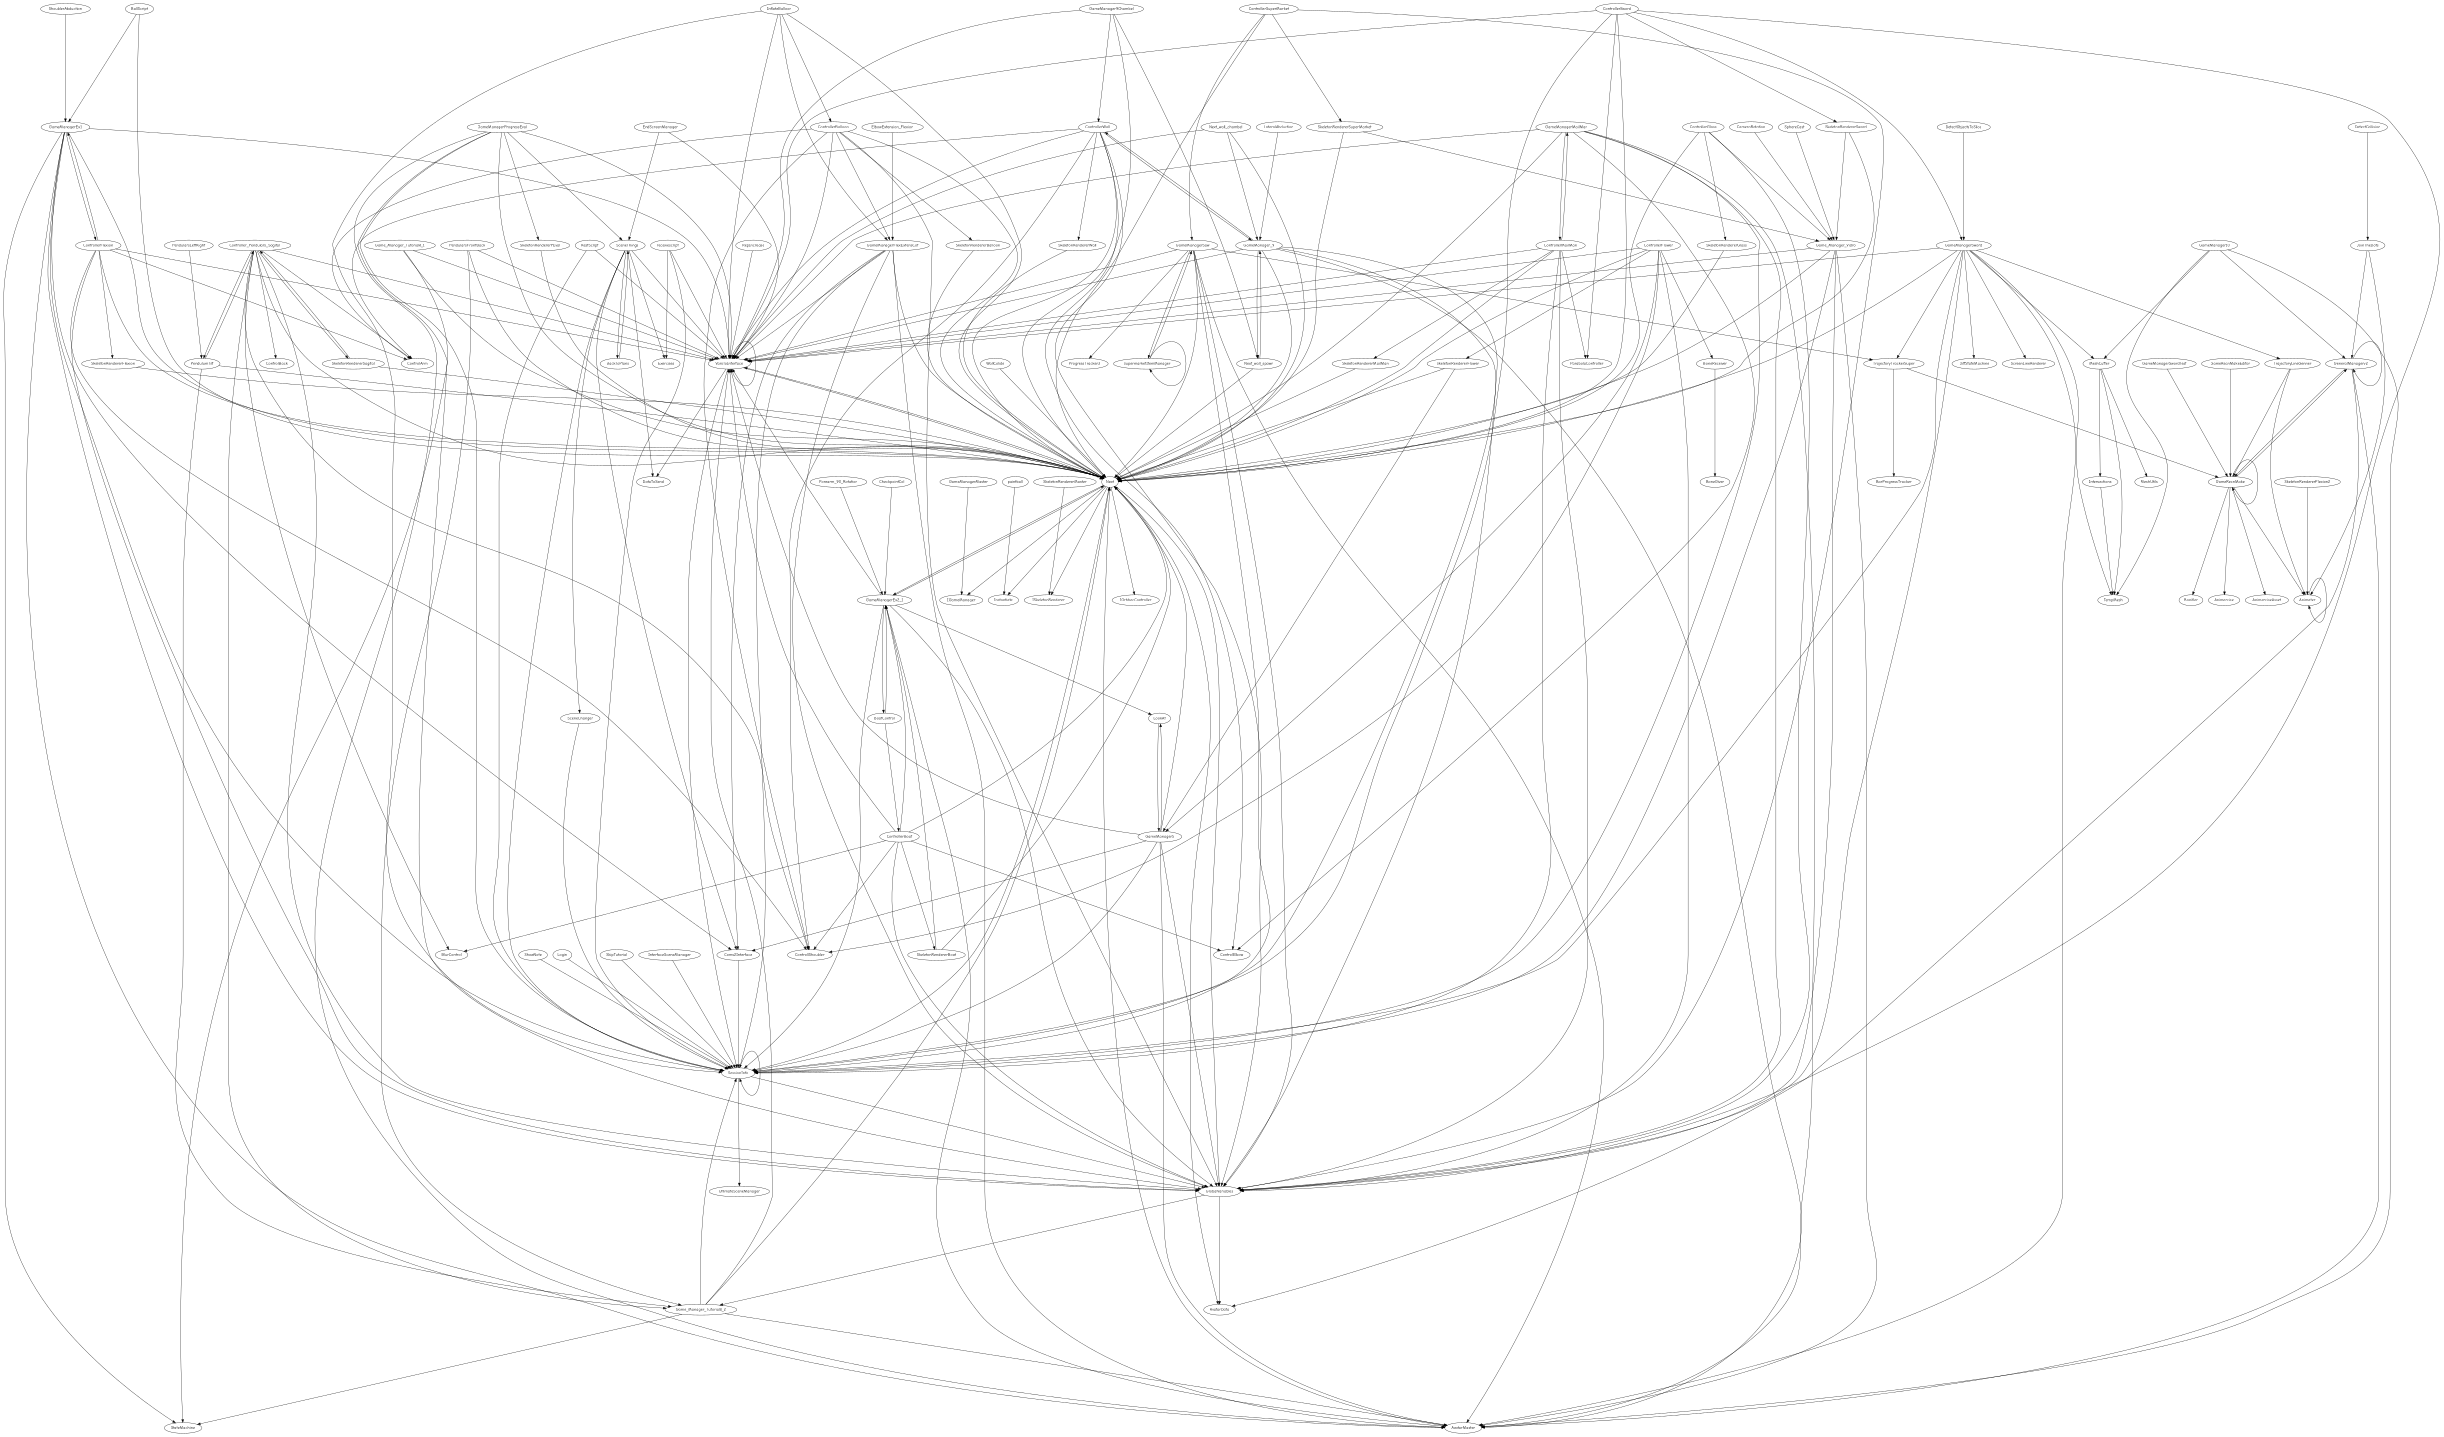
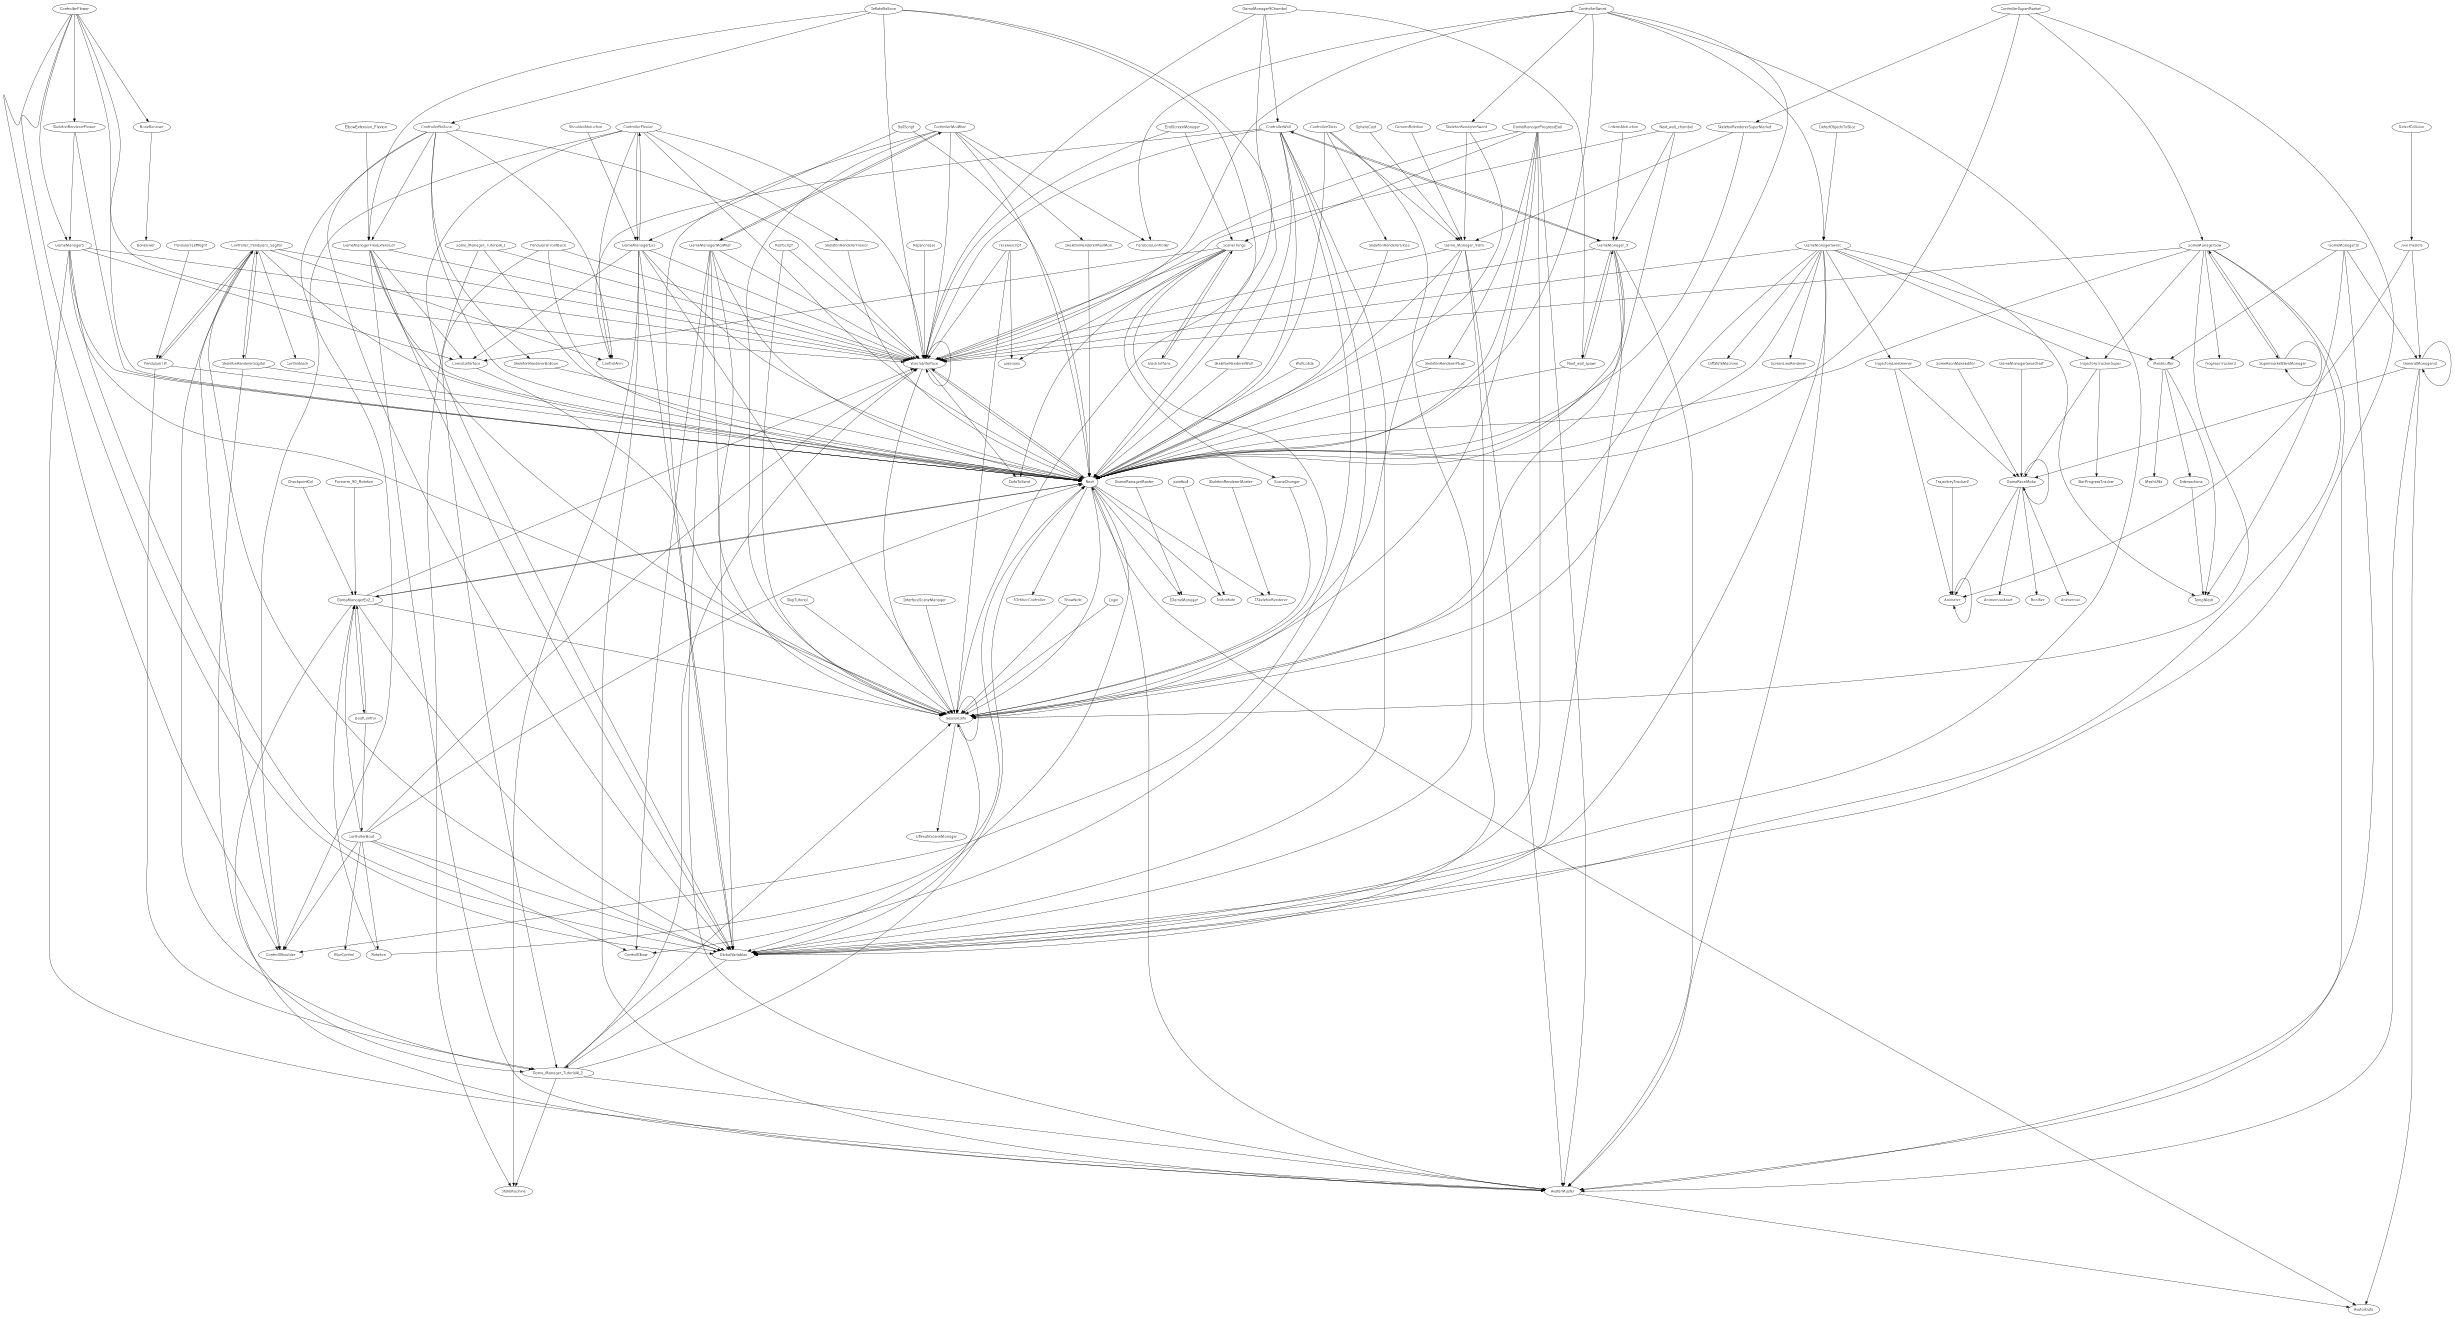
edge "GameRecnMake" -> "GeneralManagerv2": removed
node "SkeletonRendererFlexion2": label "SkeletonRendererFlexion2" -> "TrajectoryTracker2"
edge "Controller_Pendulars_Sagital" -> "BlurControl": removed
node "LookAt": removed
edge "SkeletonRendererSagital" -> "Game_Manager_Tutorial4_2": added
node "SkeletonRendererBoat": label "SkeletonRendererBoat" -> "Rotation"
edge "GlobalVariables" -> "AvatarData": now "AvatarMaster" -> "AvatarData"
